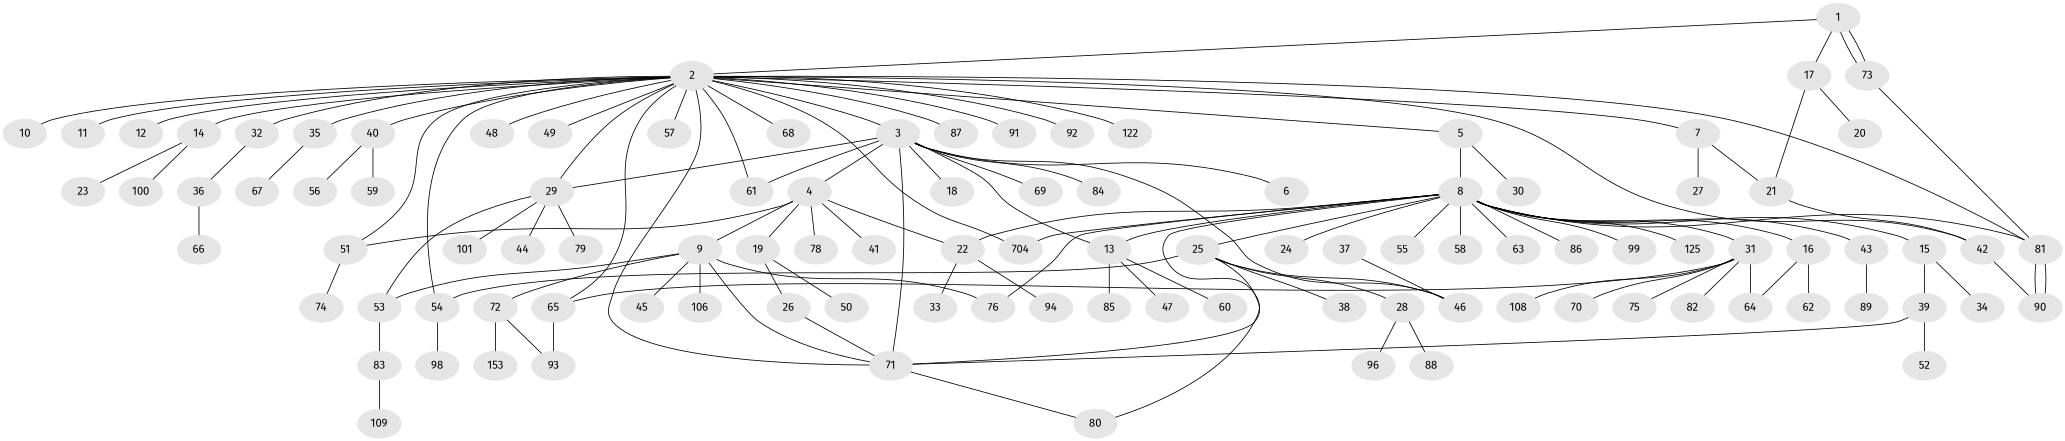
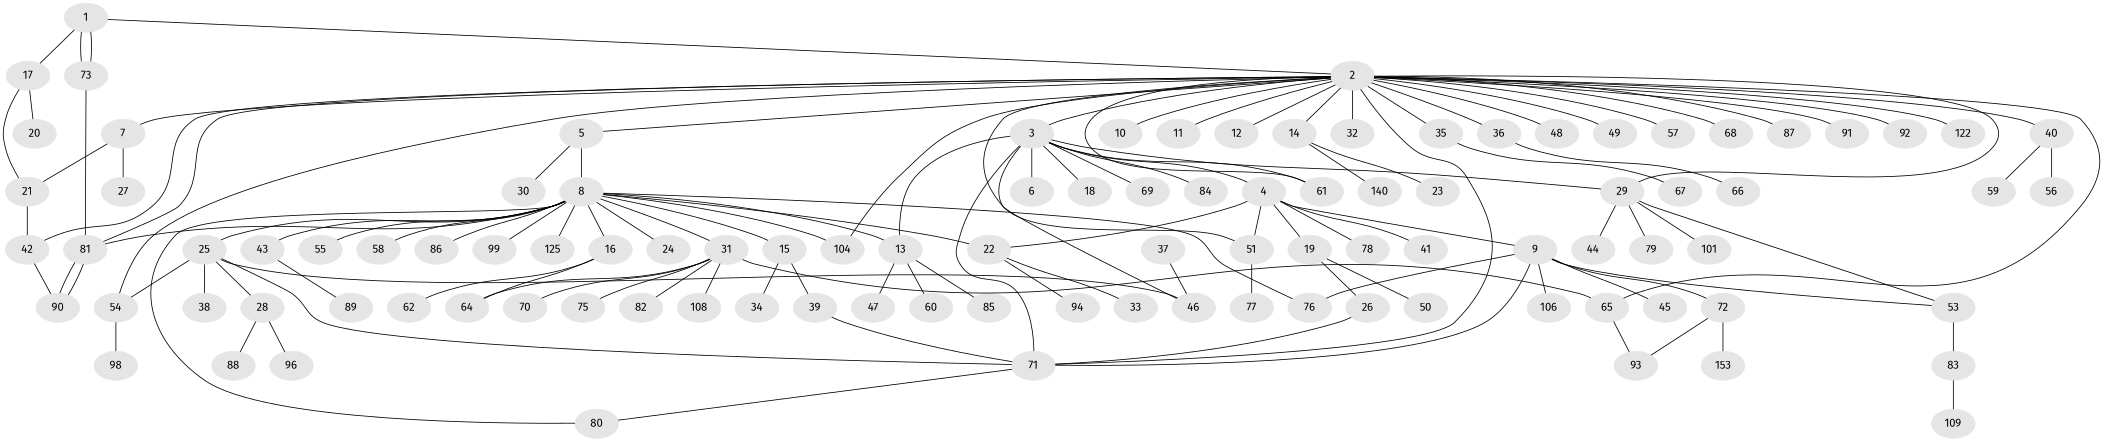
edge "32" -- "36": now "2" -- "36"
node "100": label "100" -> "140"
node "704": label "704" -> "104"
node "63": removed
node "74": label "74" -> "77"
node "52": removed
